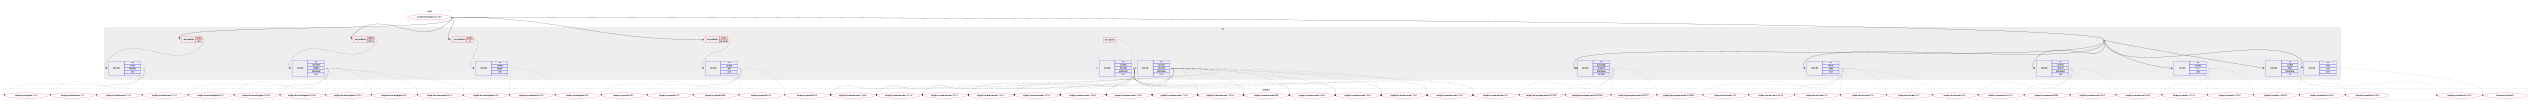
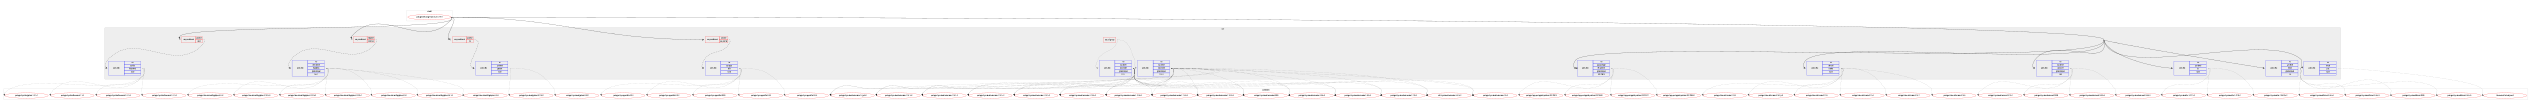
node "portage://dev-lang/app-5.20.1.19-r1": label "portage://dev-lang/app-5.20.1.19-r1" -> "portage://dev-lang/mono-5.20.1.19-r1"
node "portage://dev-dotnet/patches-5.6.1-r1": label "portage://dev-dotnet/patches-5.6.1-r1" -> "portage://dev-dotnet/libgdiplus-5.6.1-r1"
node "portage://sys-devel/automake-1.6.3-r2": label "portage://sys-devel/automake-1.6.3-r2" -> "util://sys-devel/automake-1.6.3-r2"
node "portage://sys-devel/libtool-9999": added
